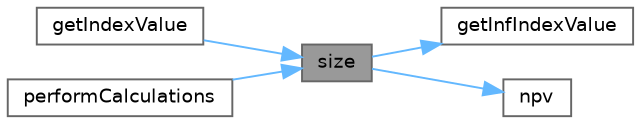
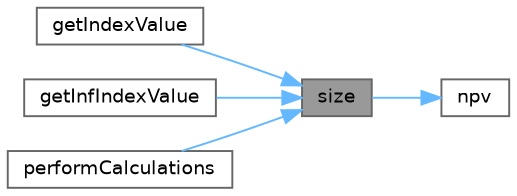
edge "size" -> "getInfIndexValue": reversed
